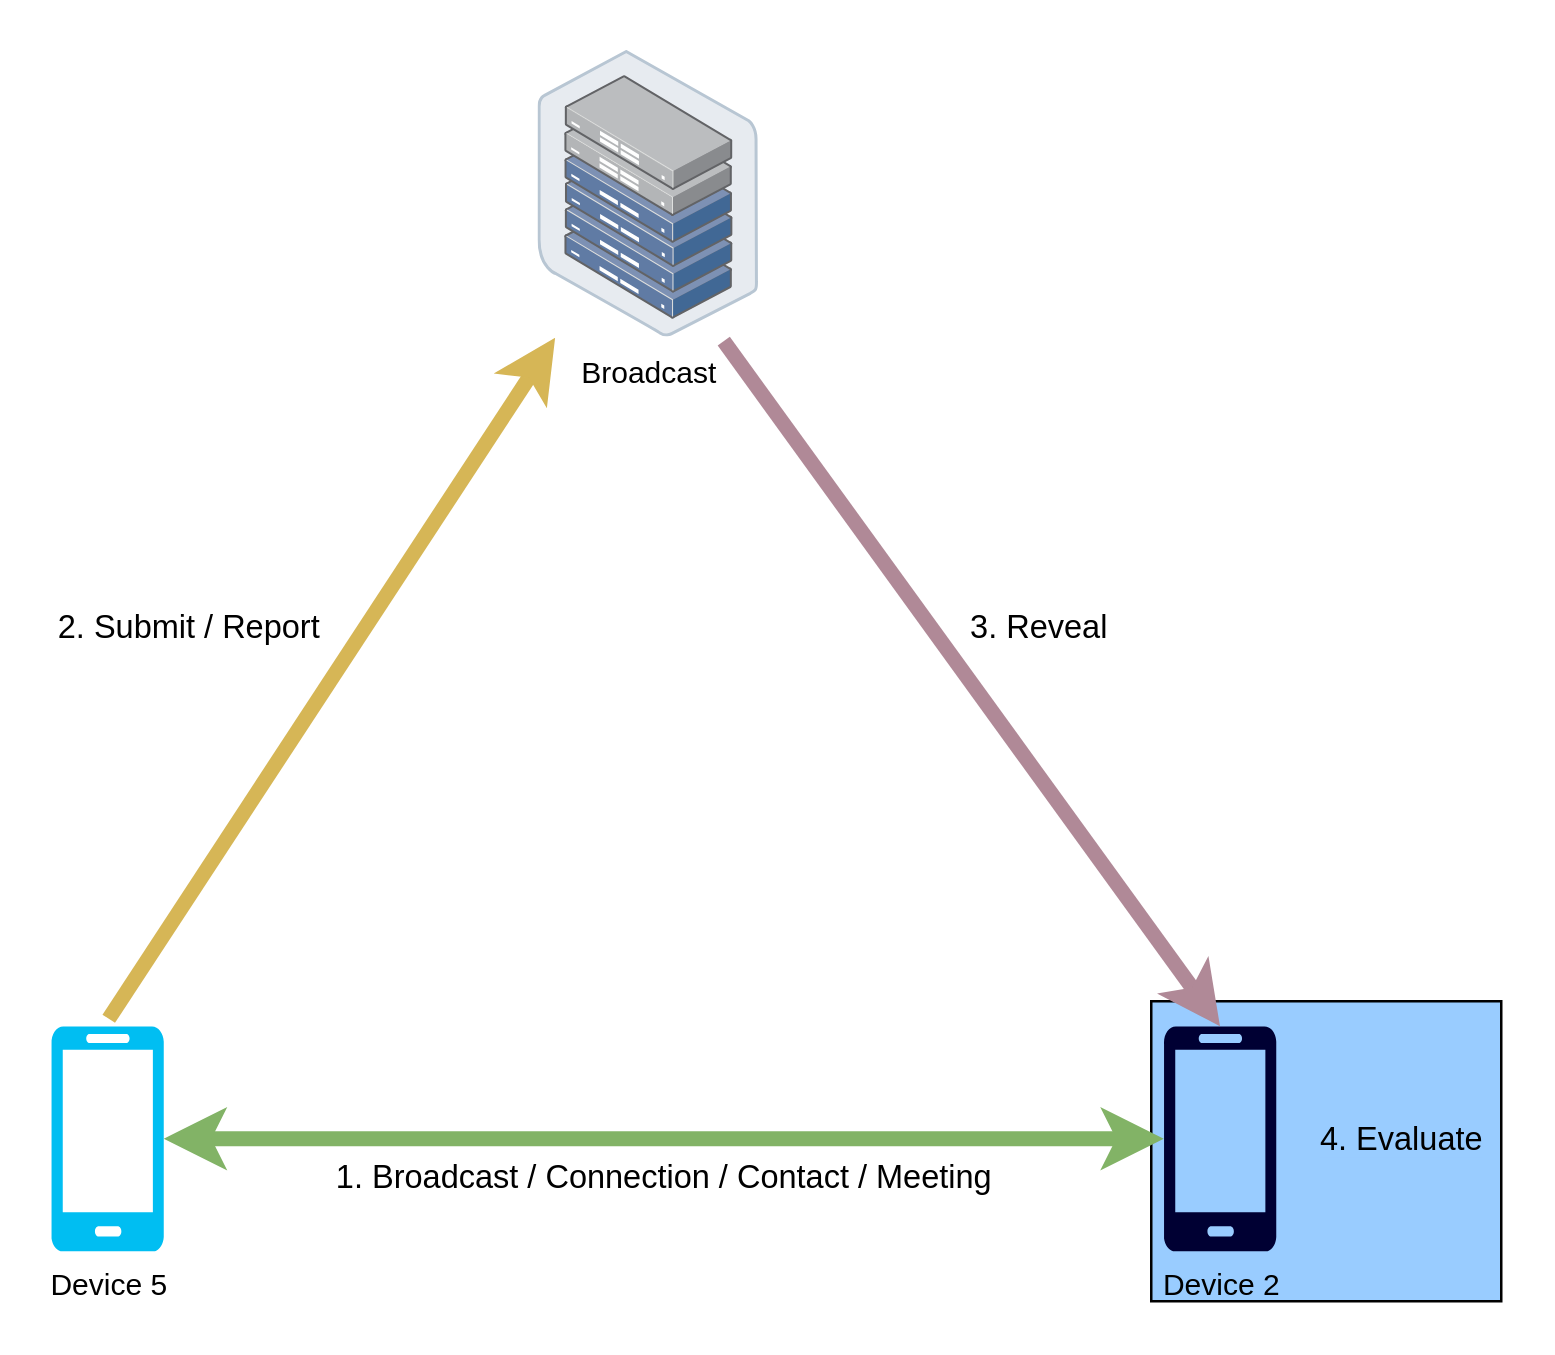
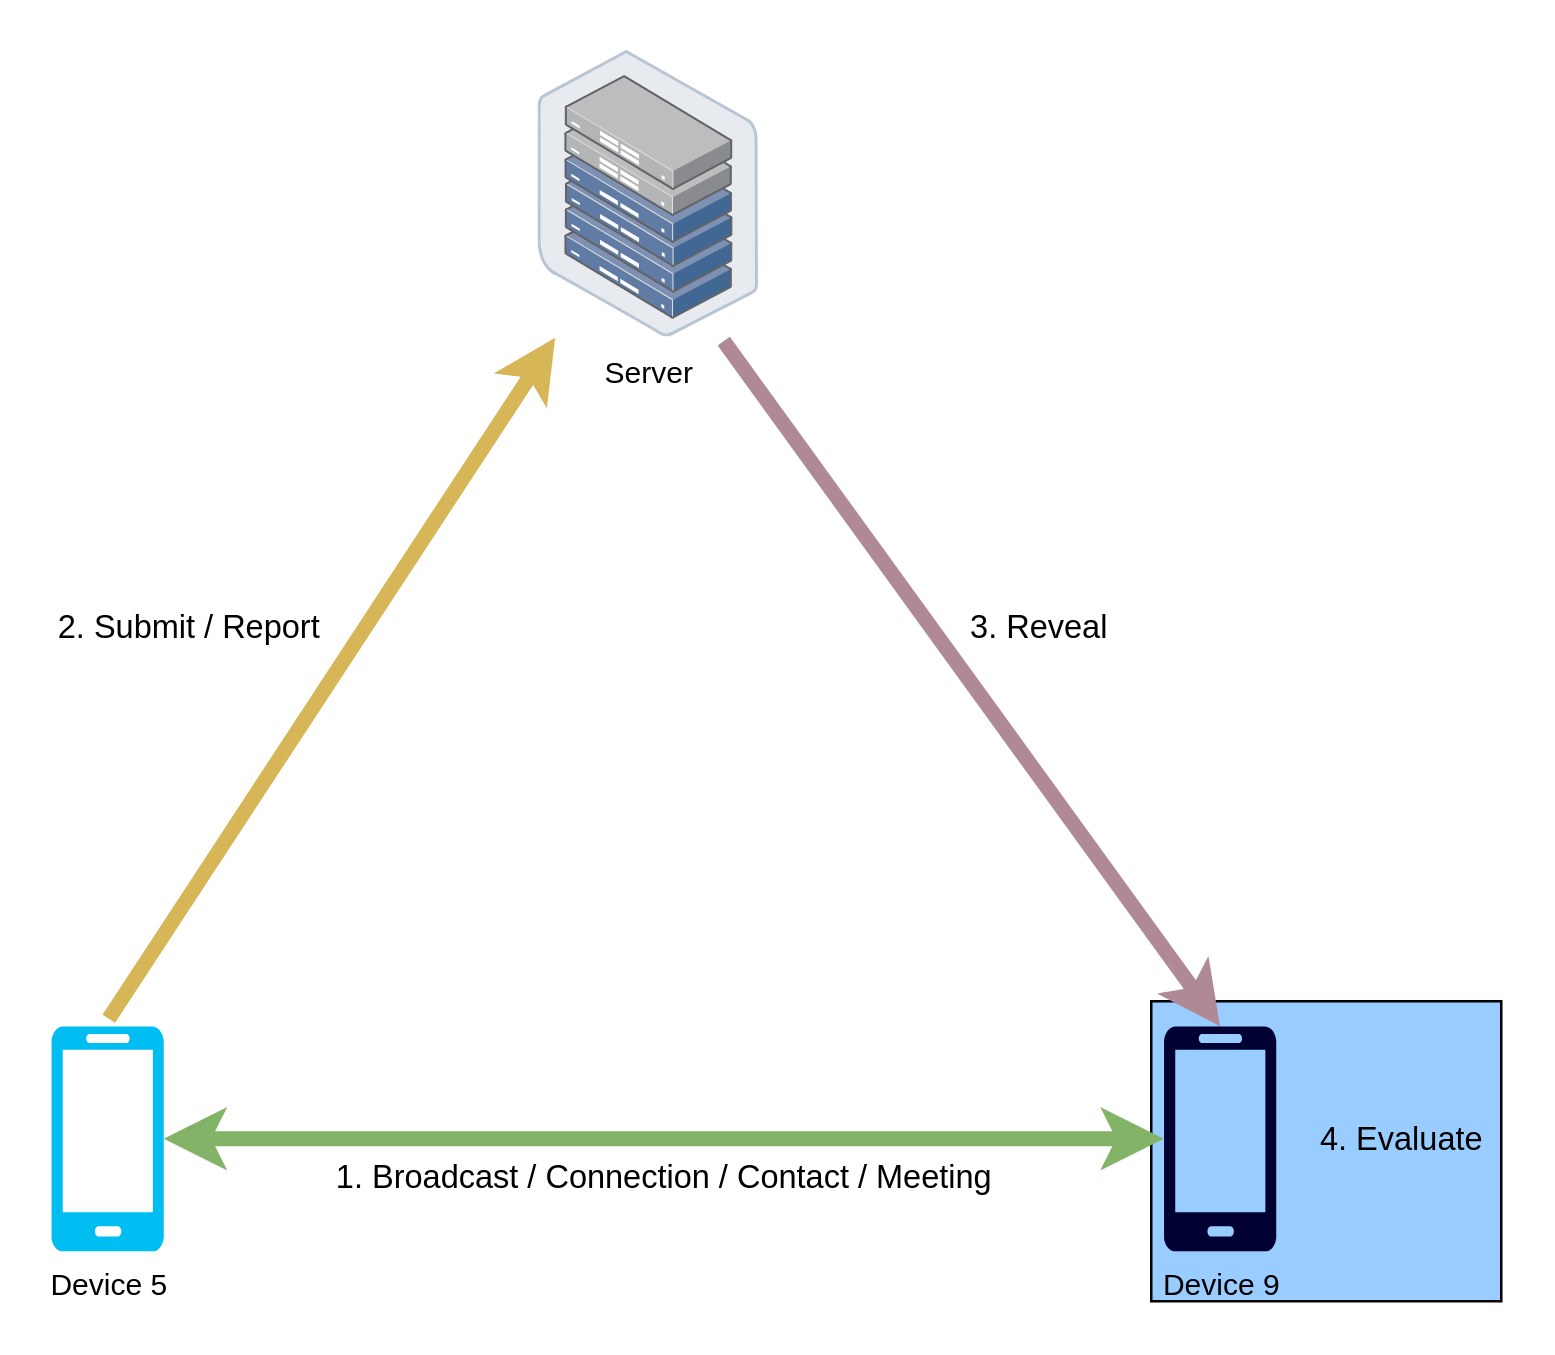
node "Broadcast": label "Broadcast" -> "Server"
node "Device 2": label "Device 2" -> "Device 9"
